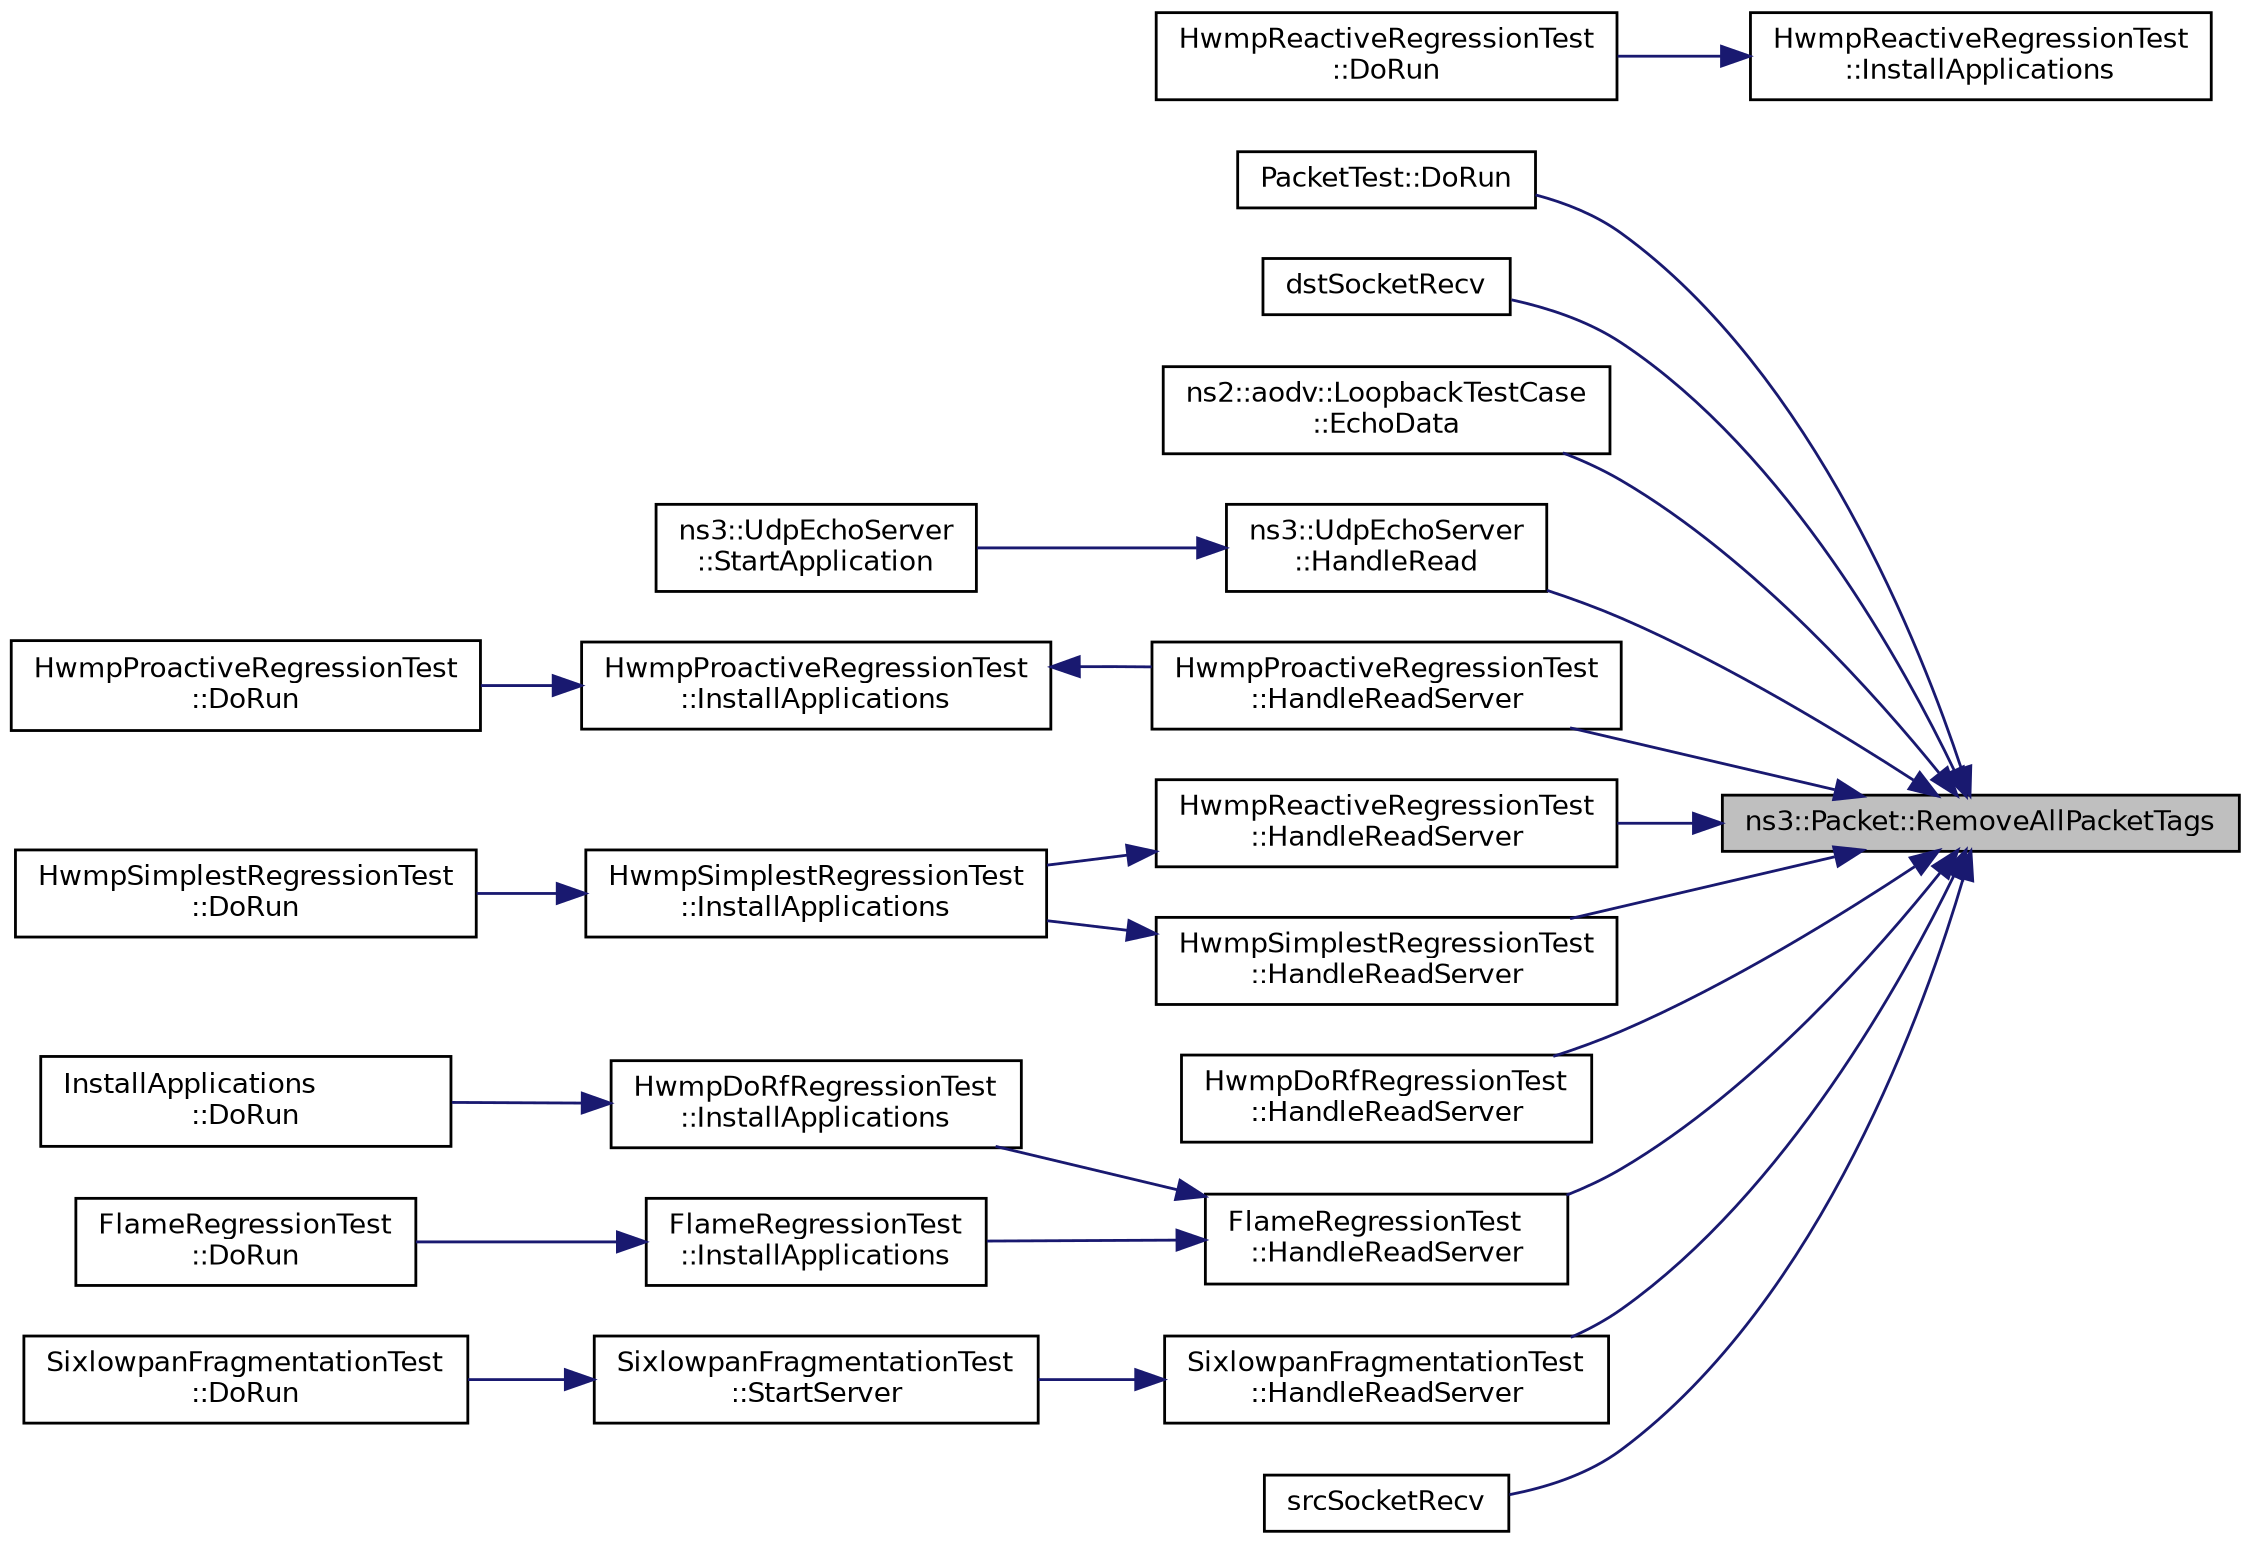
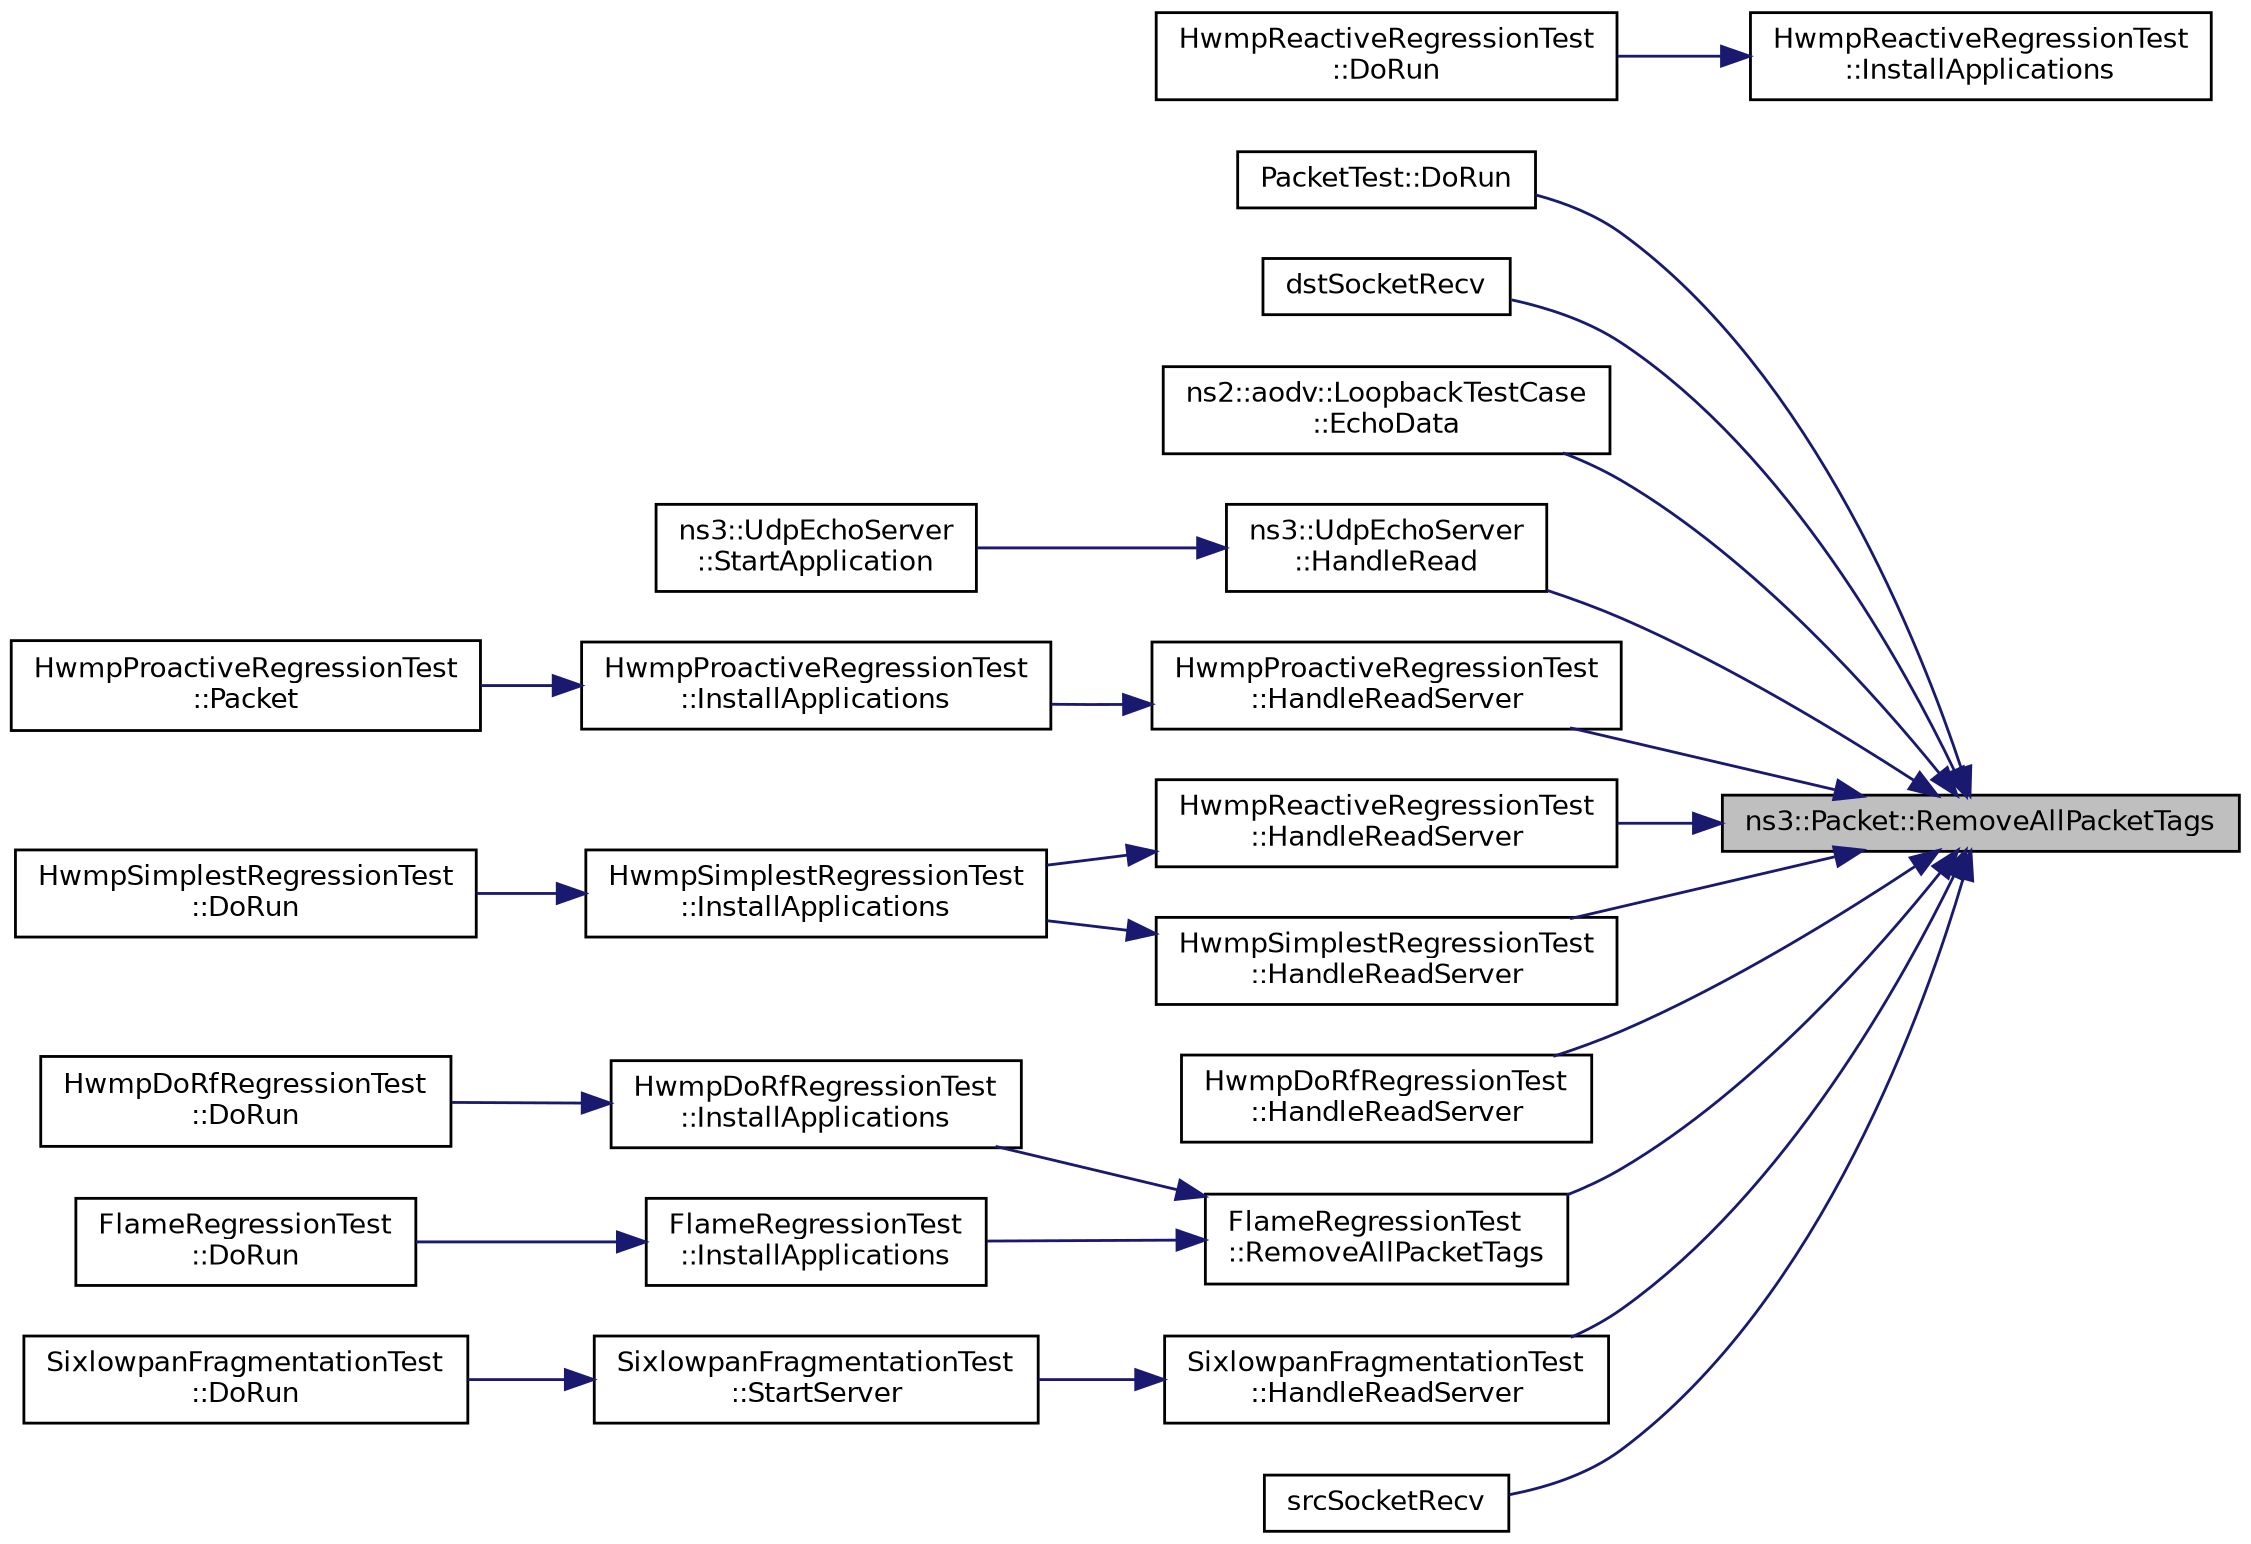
edge "HwmpProactiveRegressionTest ::HandleReadServer" -> "HwmpProactiveRegressionTest ::InstallApplications": reversed
node "HwmpProactiveRegressionTest ::DoRun": label "HwmpProactiveRegressionTest ::DoRun" -> "HwmpProactiveRegressionTest ::Packet"
node "InstallApplications ::DoRun": label "InstallApplications ::DoRun" -> "HwmpDoRfRegressionTest ::DoRun"
node "FlameRegressionTest ::HandleReadServer": label "FlameRegressionTest ::HandleReadServer" -> "FlameRegressionTest ::RemoveAllPacketTags"
